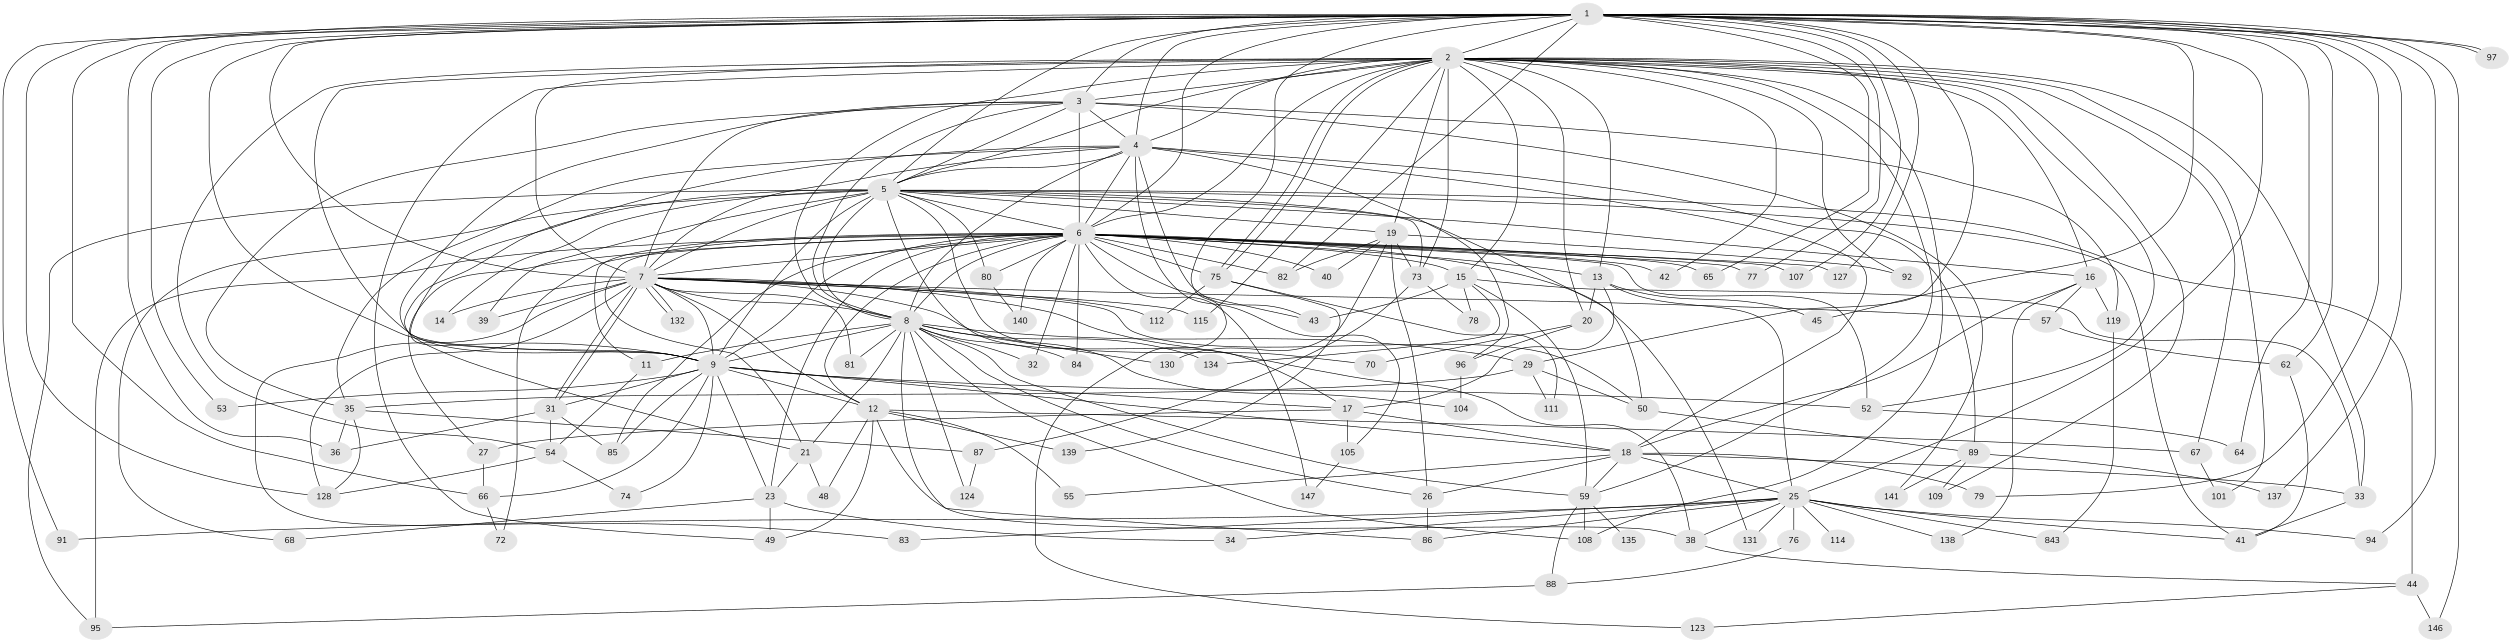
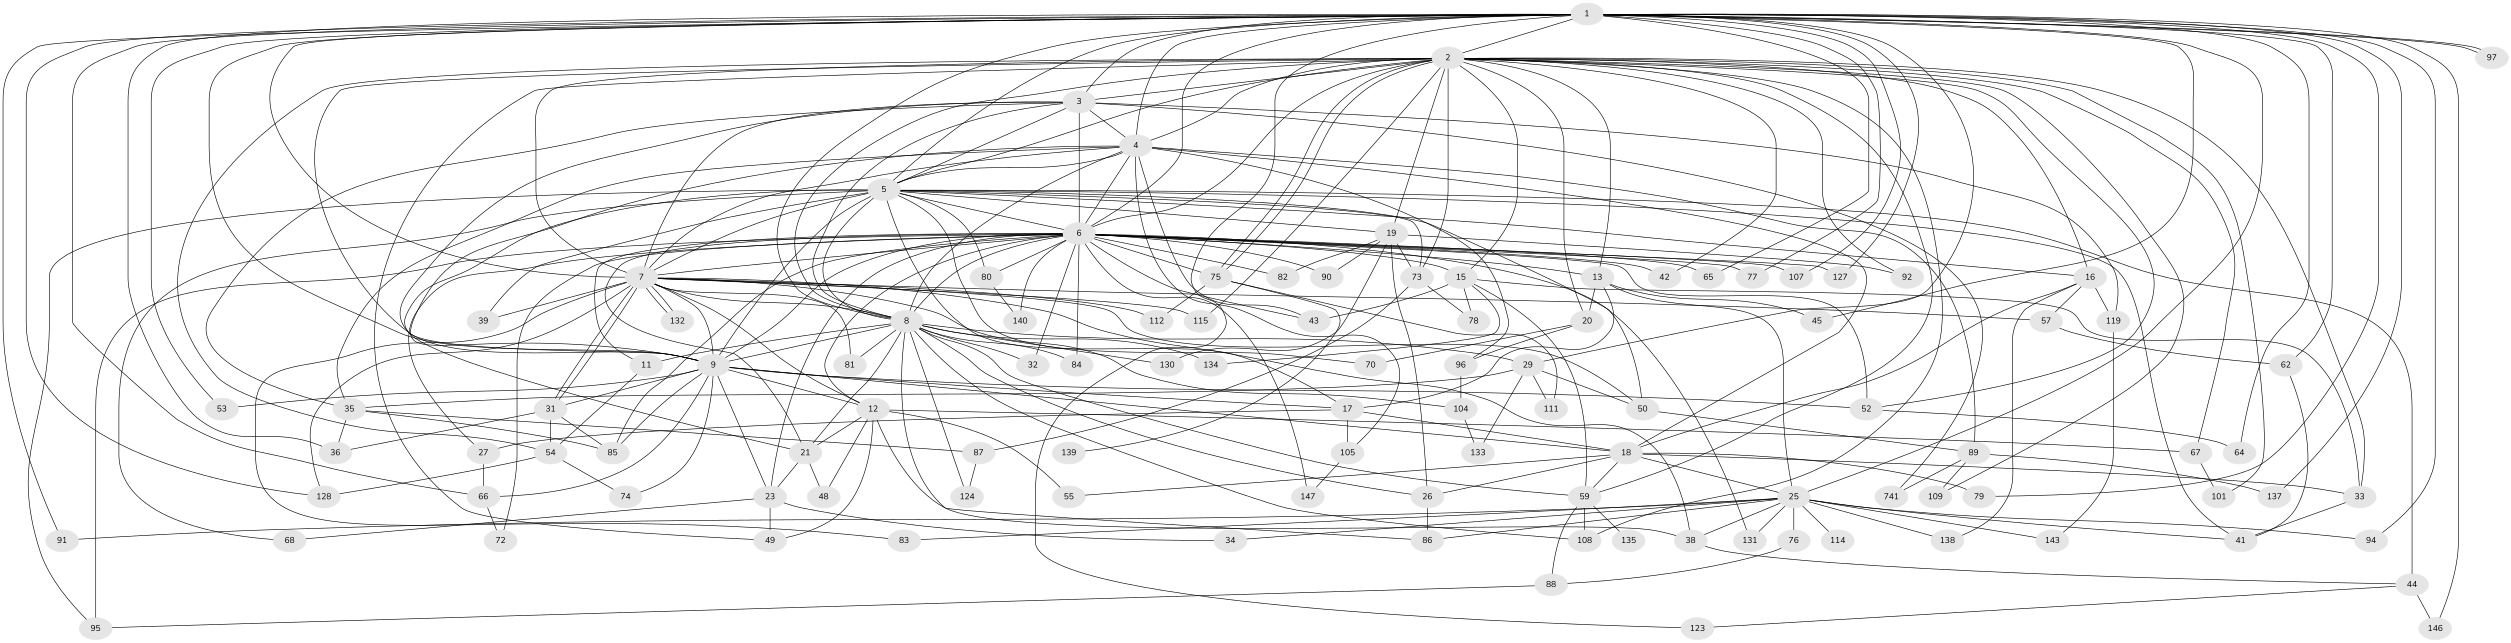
edge "1" -- "82": now "1" -- "8"
node "40": label "40" -> "90"
node "14": removed
edge "12" -- "139": now "12" -- "21"
node "133": added
edge "35" -- "128": now "35" -- "85"
node "141": label "141" -> "741"
node "843": label "843" -> "143"
